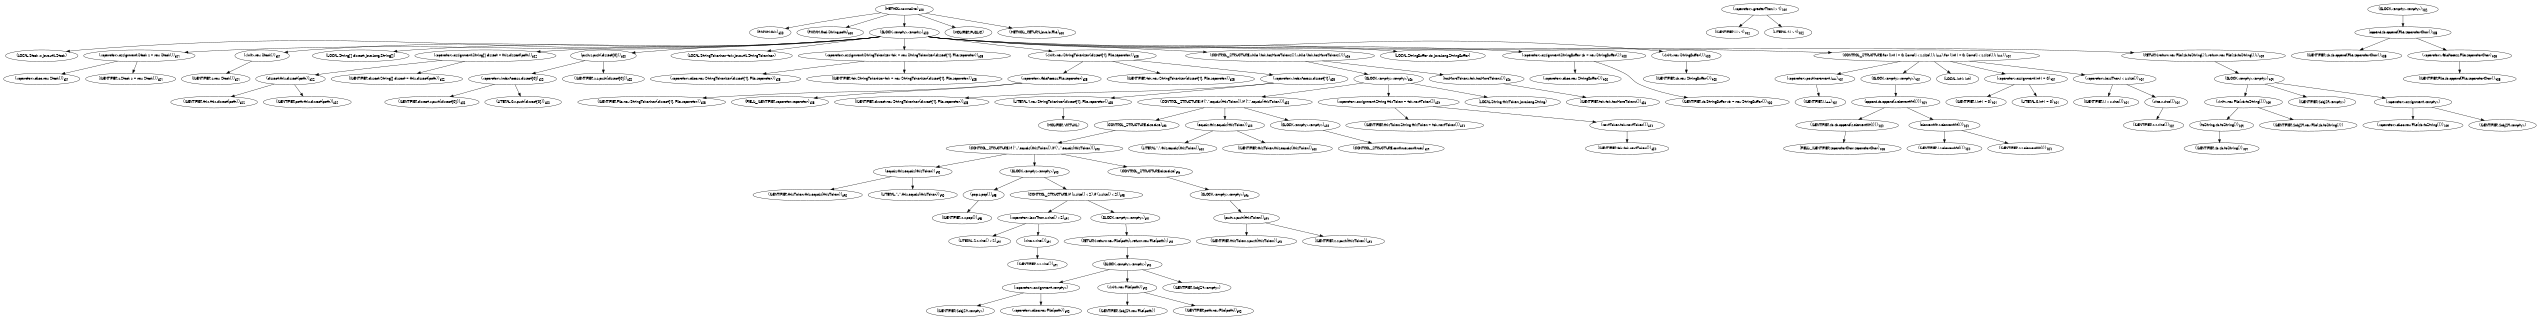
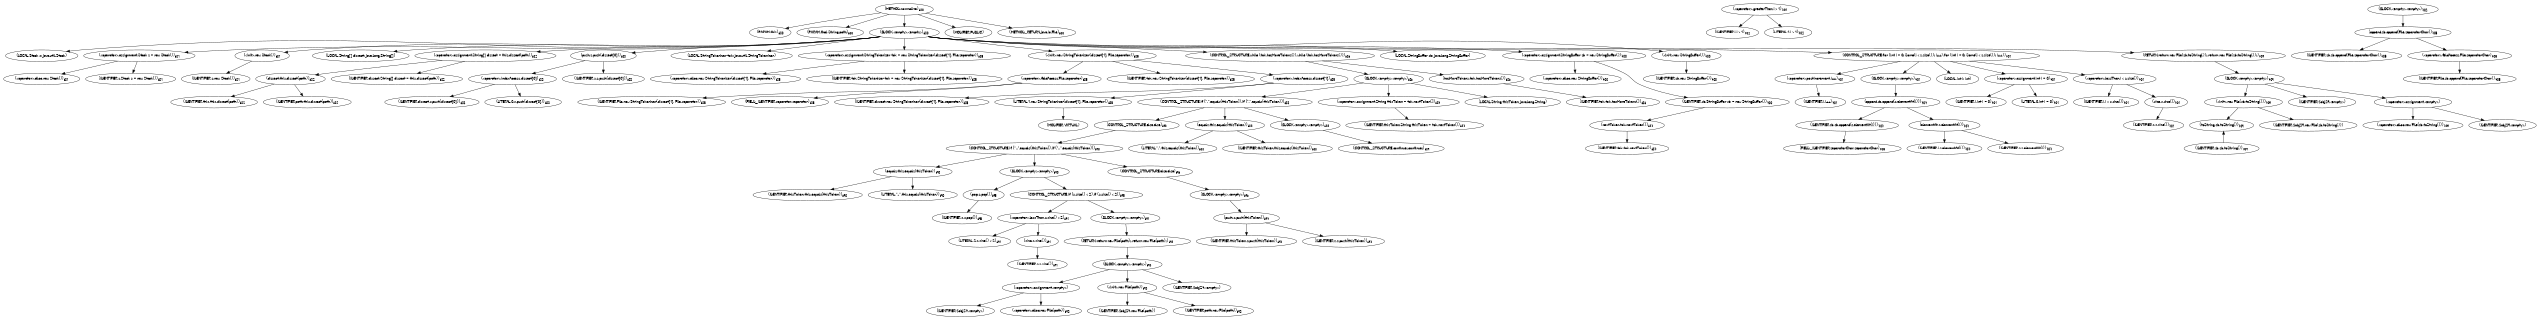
edge "(<operator>.assignment,String thisToken = tok.nextToken())" -> "(nextToken,tok.nextToken())": now "(IDENTIFIER,sb,StringBuffer sb = new StringBuffer())" -> "(nextToken,tok.nextToken())"
edge "(toString,sb.toString())" -> "(IDENTIFIER,sb,sb.toString())": reversed
